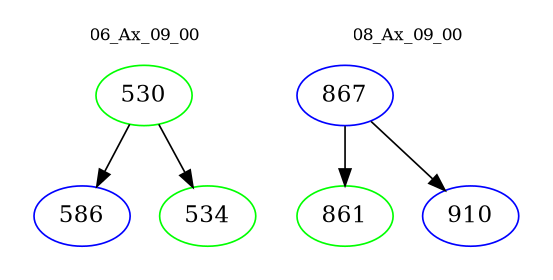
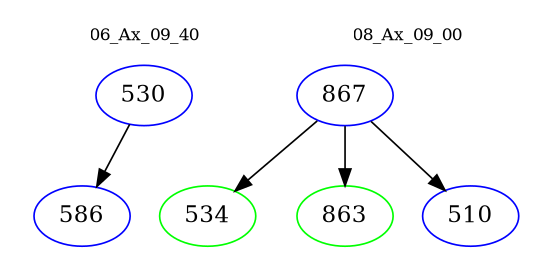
cluster "06_Ax_09_00": label "06_Ax_09_00" -> "06_Ax_09_40"
node "530": color green -> blue
edge "530" -> "534": now "867" -> "534"
node "861": label "861" -> "863"
node "910": label "910" -> "510"
